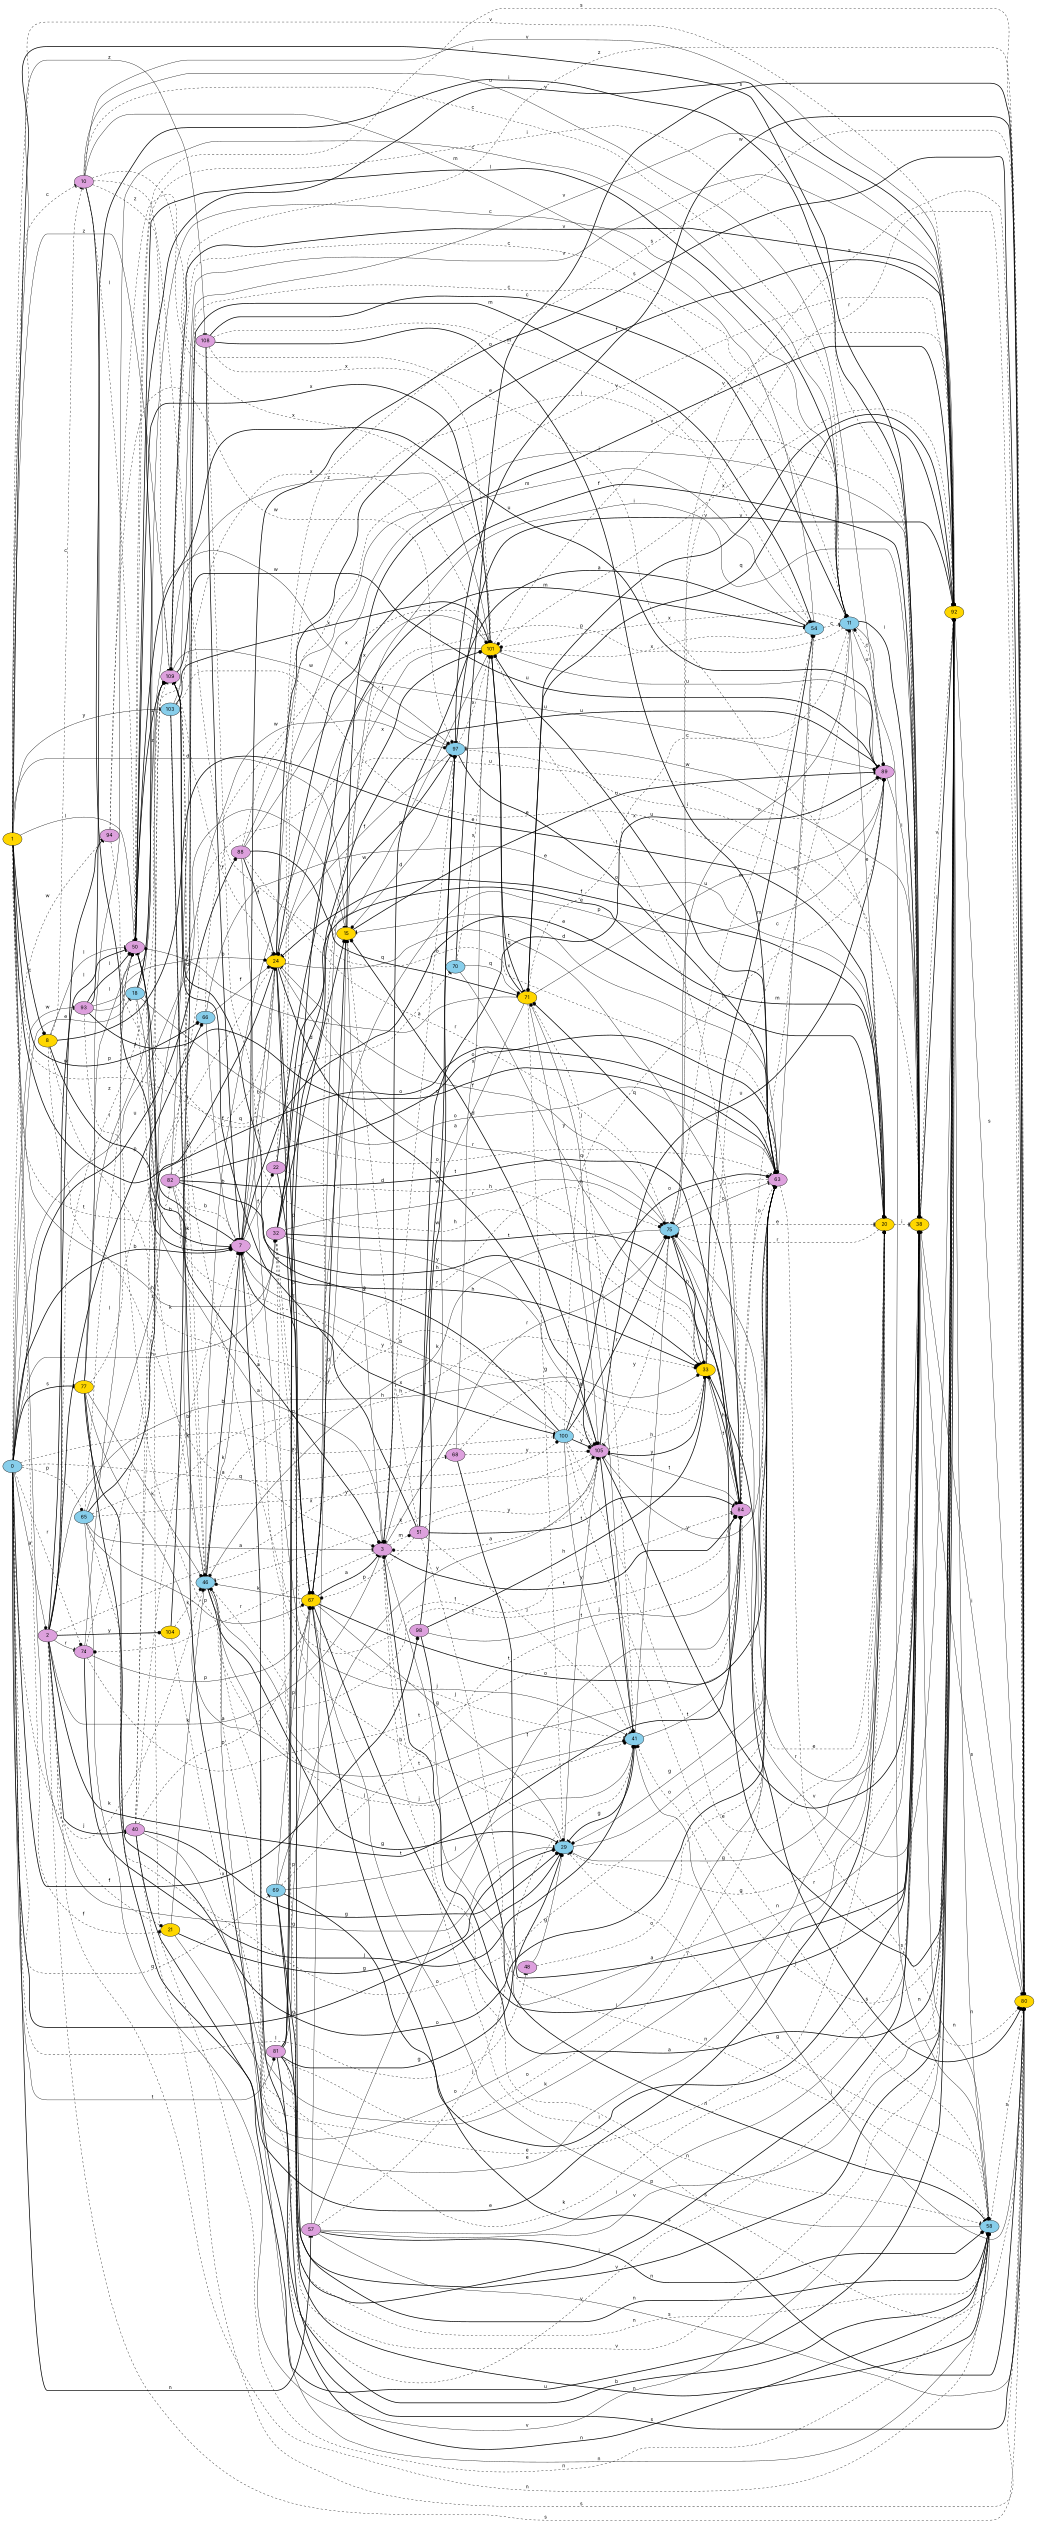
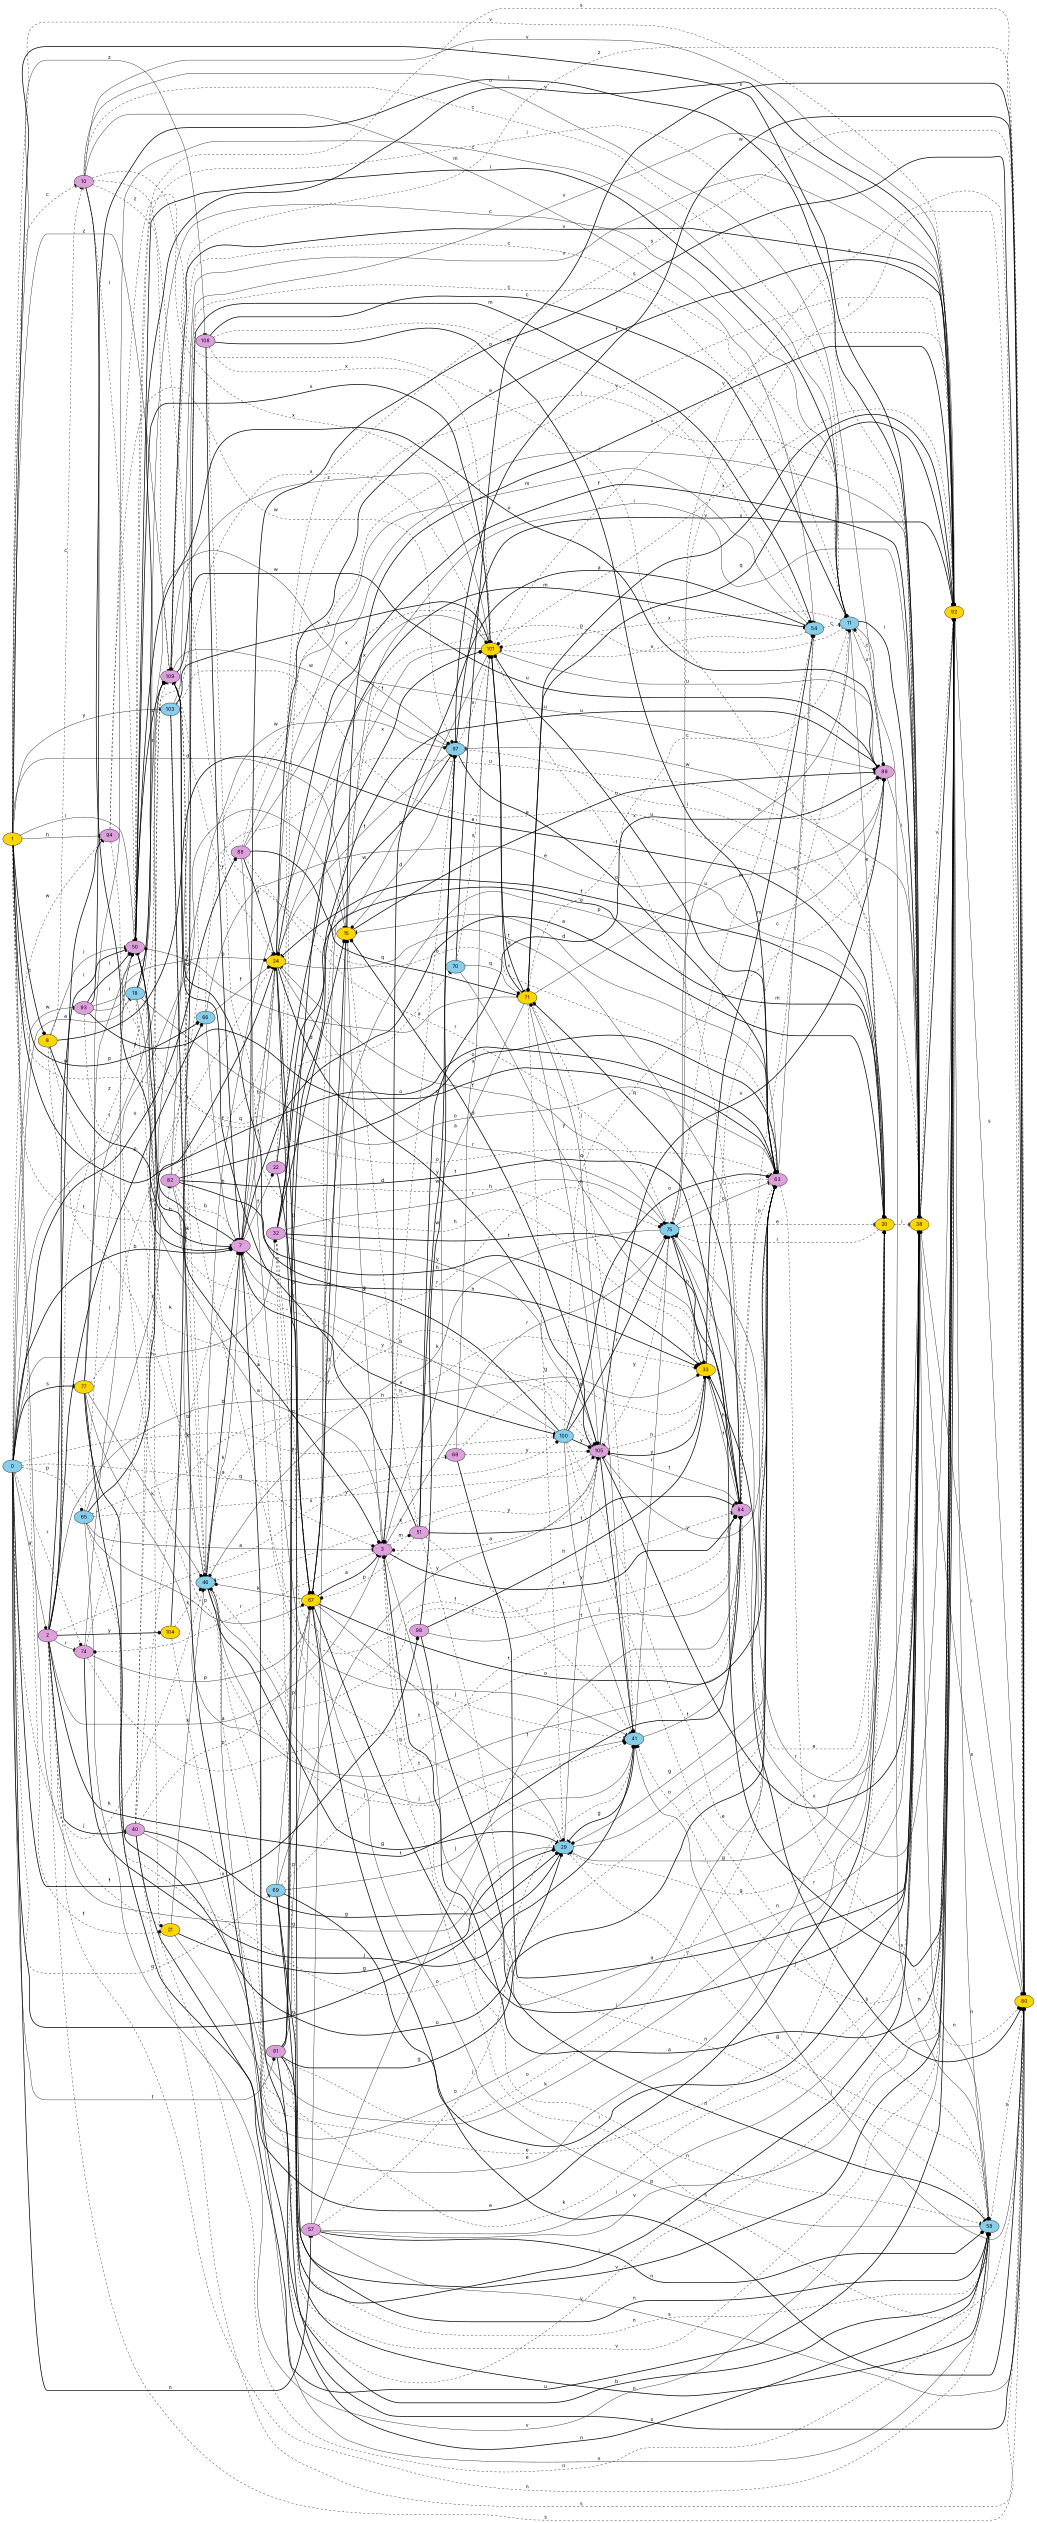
edge "1" -> "32": now "1" -> "94"
node "48": removed
